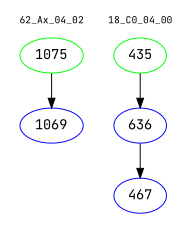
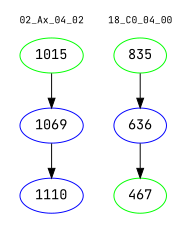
cluster "62_Ax_04_02": label "62_Ax_04_02" -> "02_Ax_04_02"
node "1075": label "1075" -> "1015"
node "435": label "435" -> "835"
node "1110": added
node "467": color blue -> green
